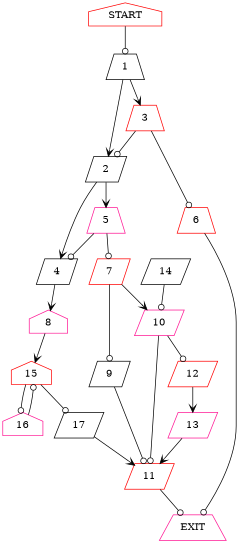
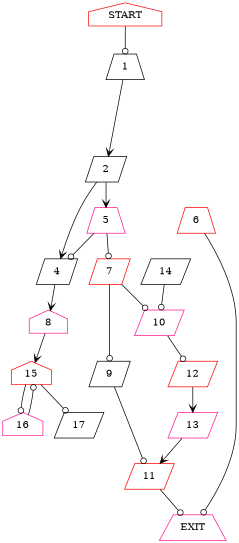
node "3": removed
edge "7" -> "10": arrowhead vee -> odot
edge "10" -> "11": removed
edge "17" -> "11": removed
